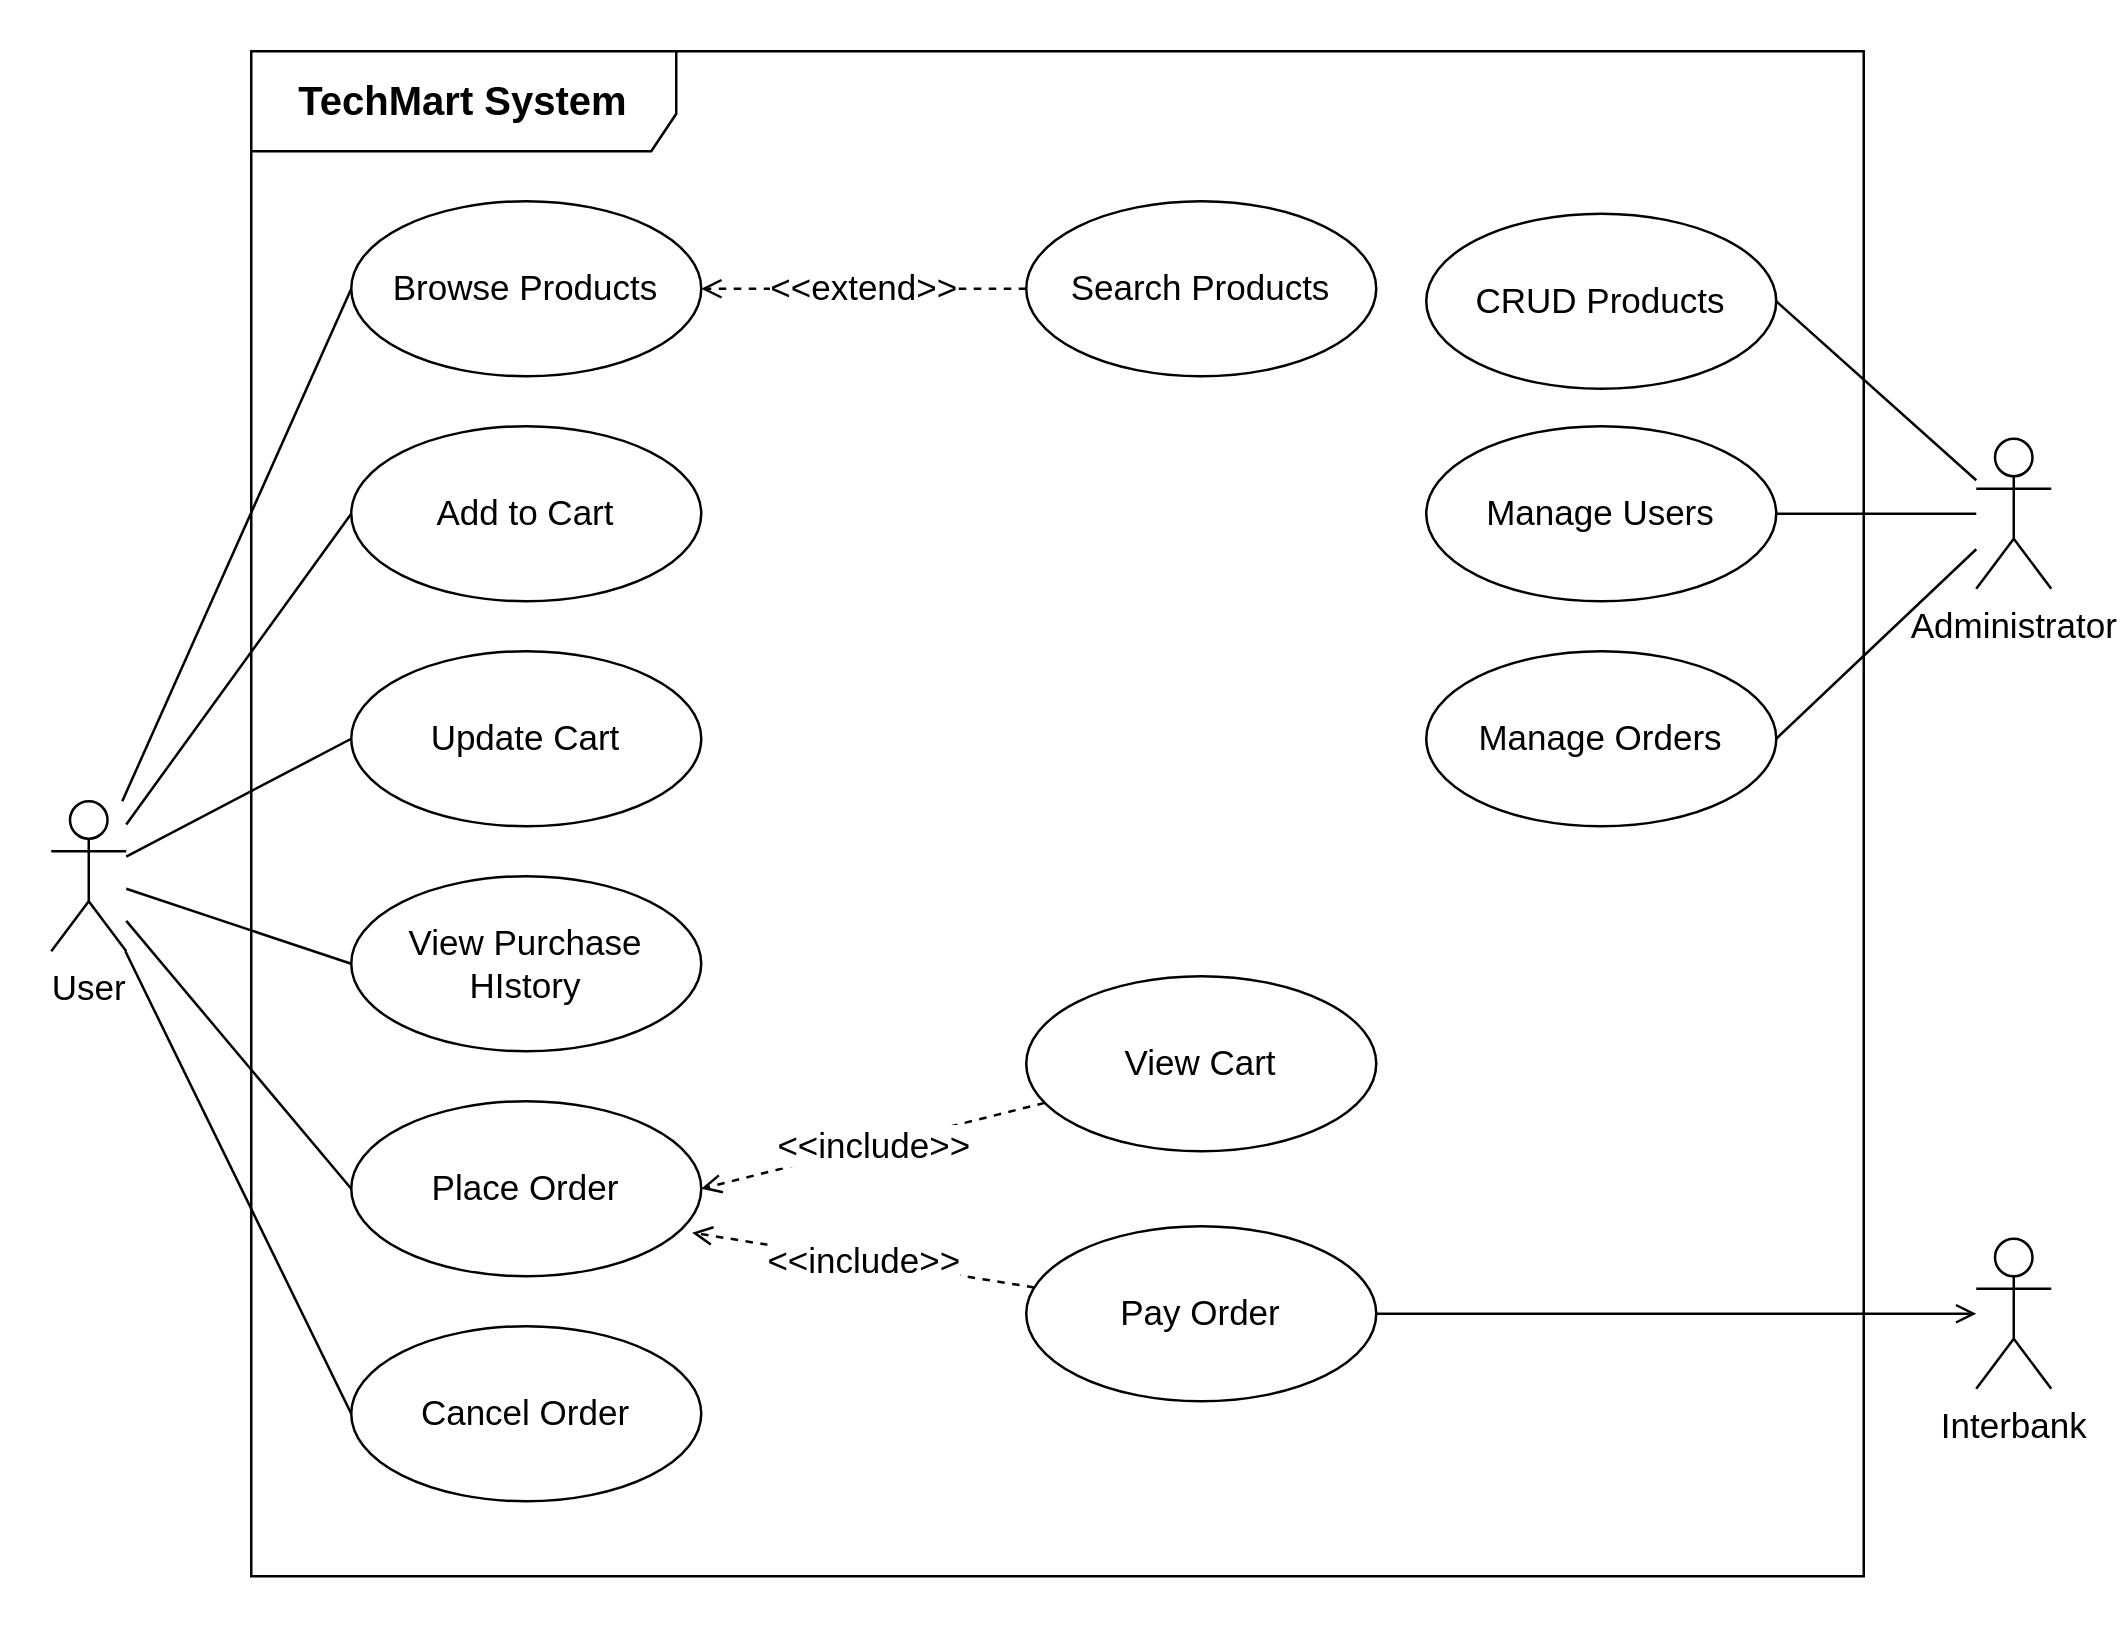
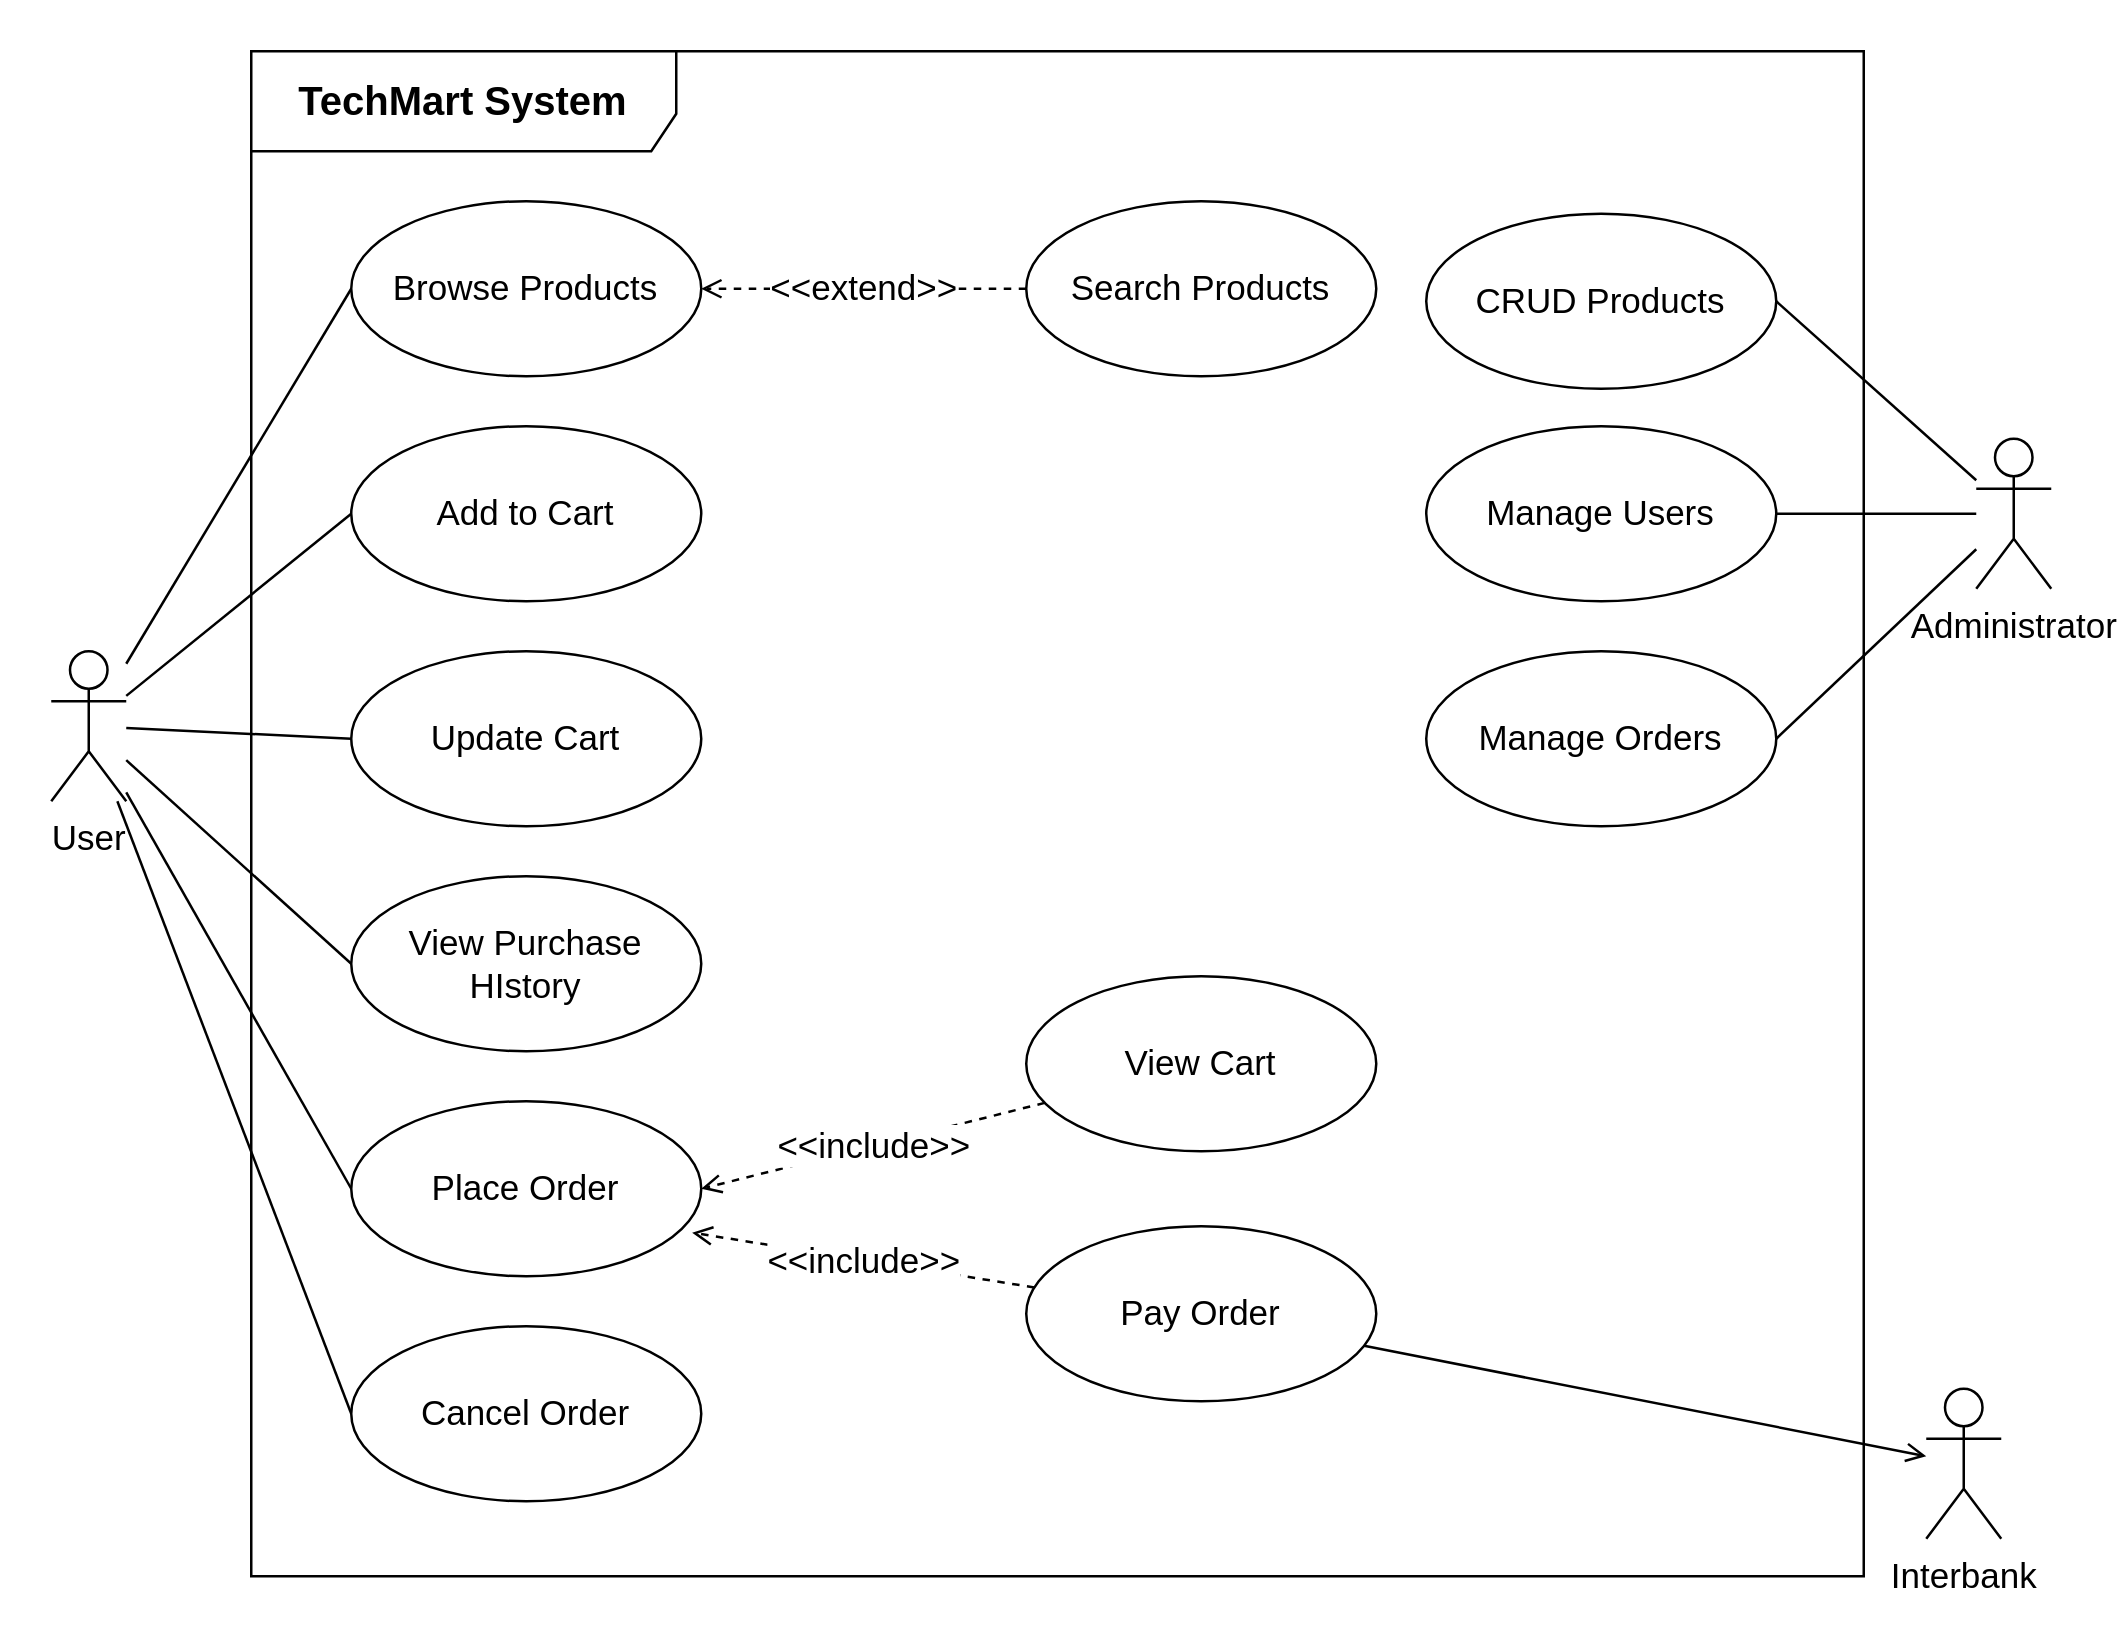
node "User": moved (89, 876) -> (89, 726)
node "Interbank": moved (2014, 1314) -> (1964, 1464)
